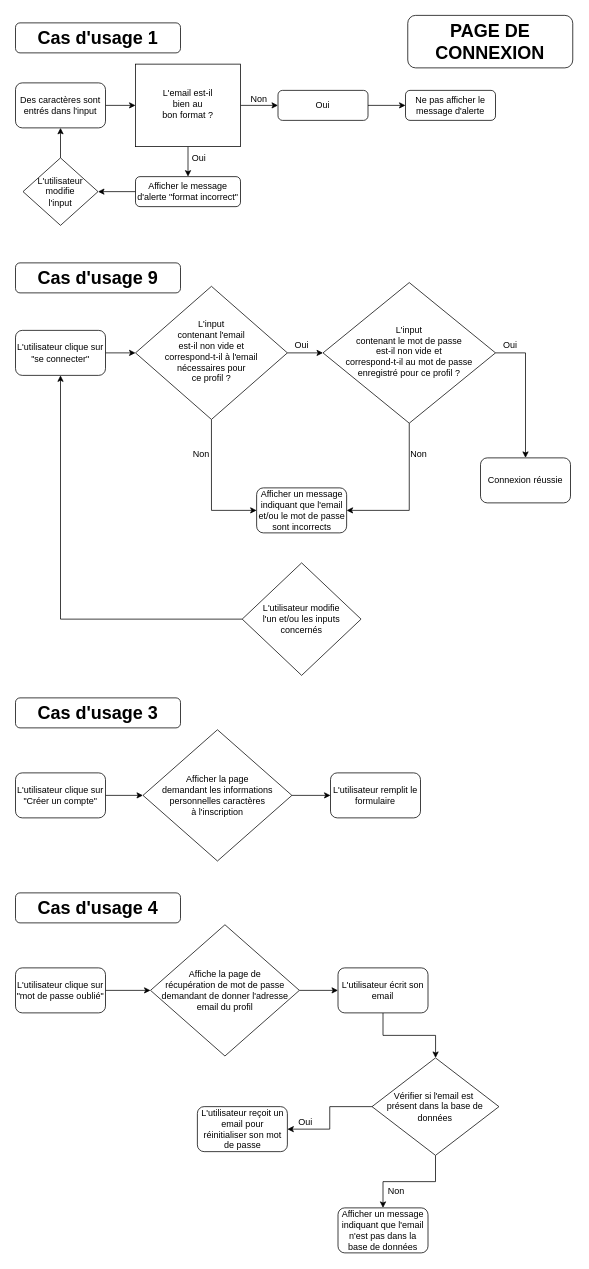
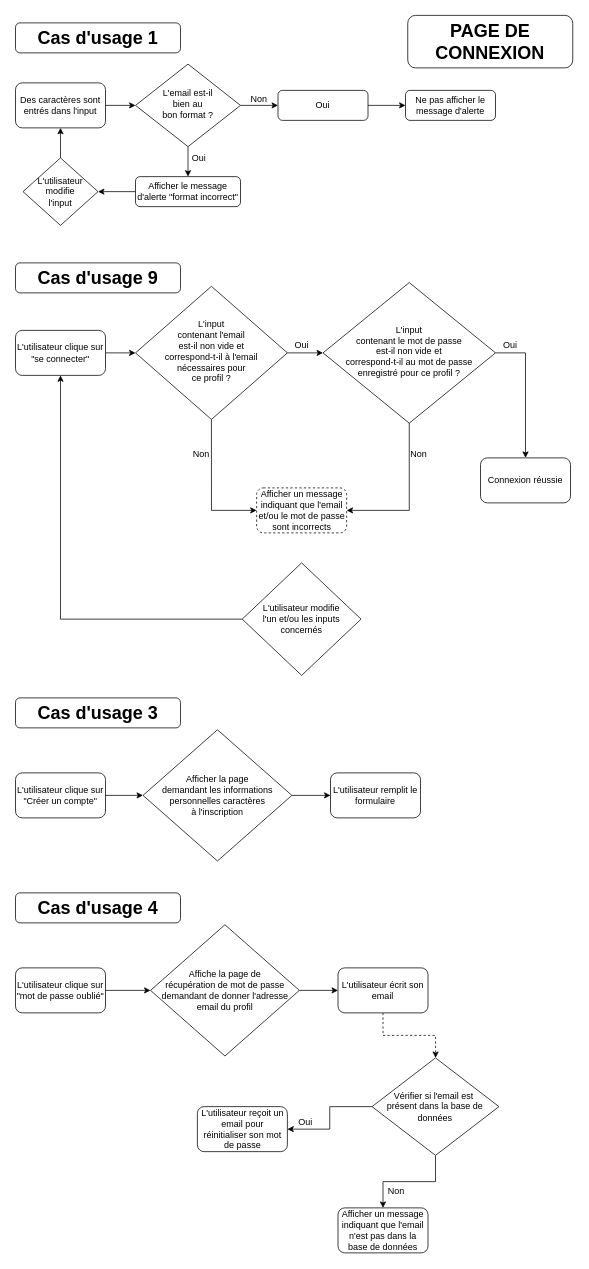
node "L'email est-il bien au bon format ?": shape rectangle -> diamond
node "Afficher un message indiquant que l'email et/ou le mot de passe sont incorrects": style solid -> dashed
edge "L'utilisateur écrit son email" -> "Vérifier si l'email est présent dans la base de données": style solid -> dashed
